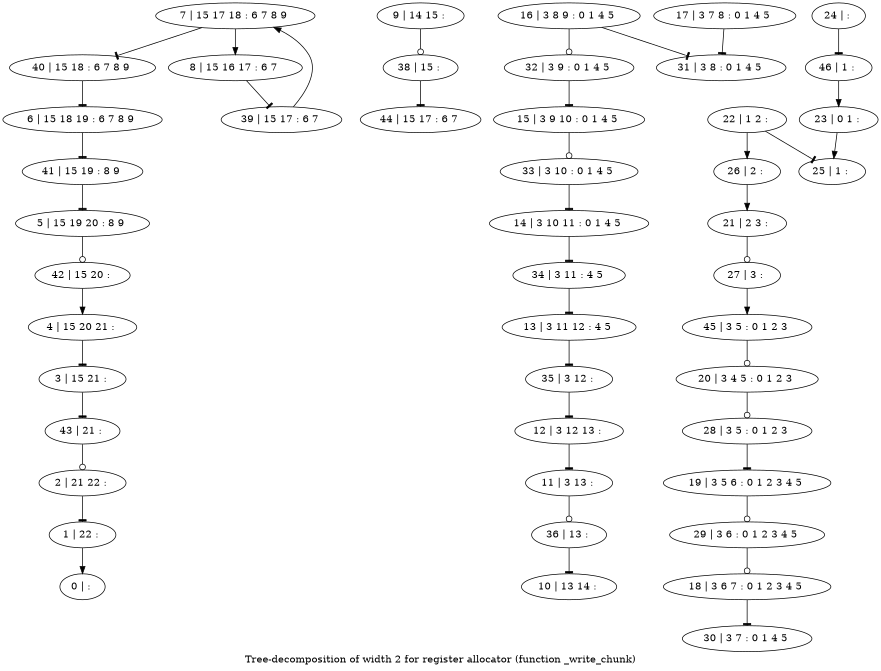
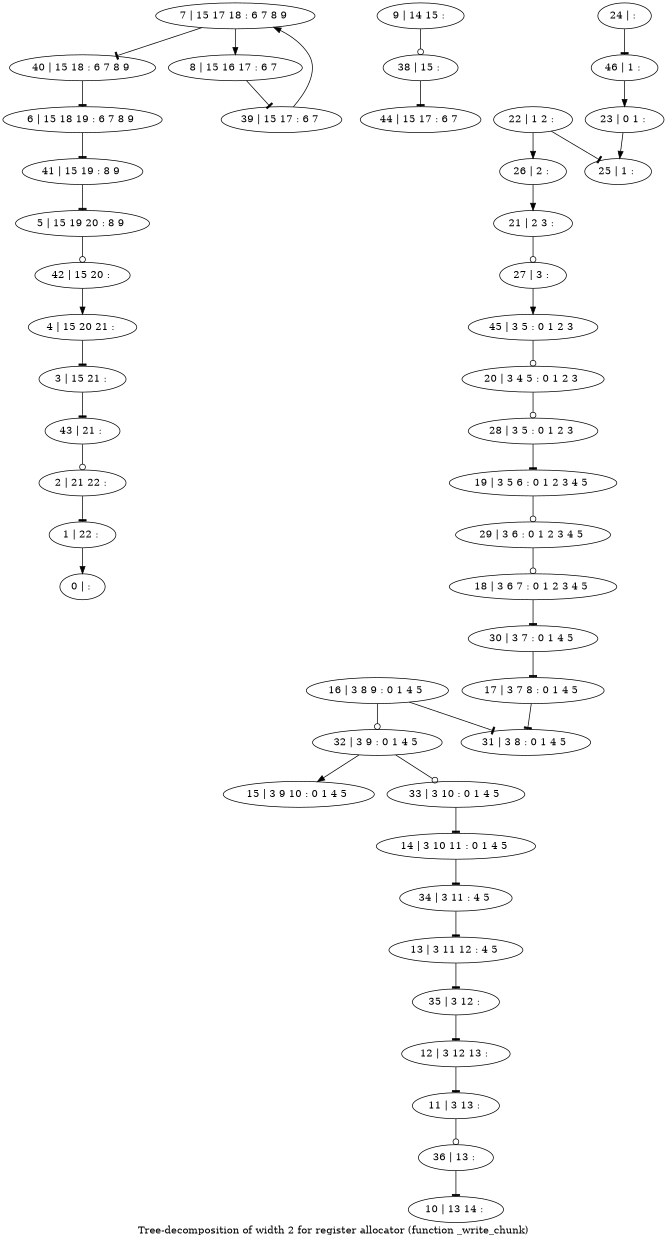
edge "32 | 3 9 : 0 1 4 5" -> "15 | 3 9 10 : 0 1 4 5": arrowhead tee -> normal
edge "15 | 3 9 10 : 0 1 4 5" -> "33 | 3 10 : 0 1 4 5": now "32 | 3 9 : 0 1 4 5" -> "33 | 3 10 : 0 1 4 5"
edge "30 | 3 7 : 0 1 4 5" -> "17 | 3 7 8 : 0 1 4 5": added
